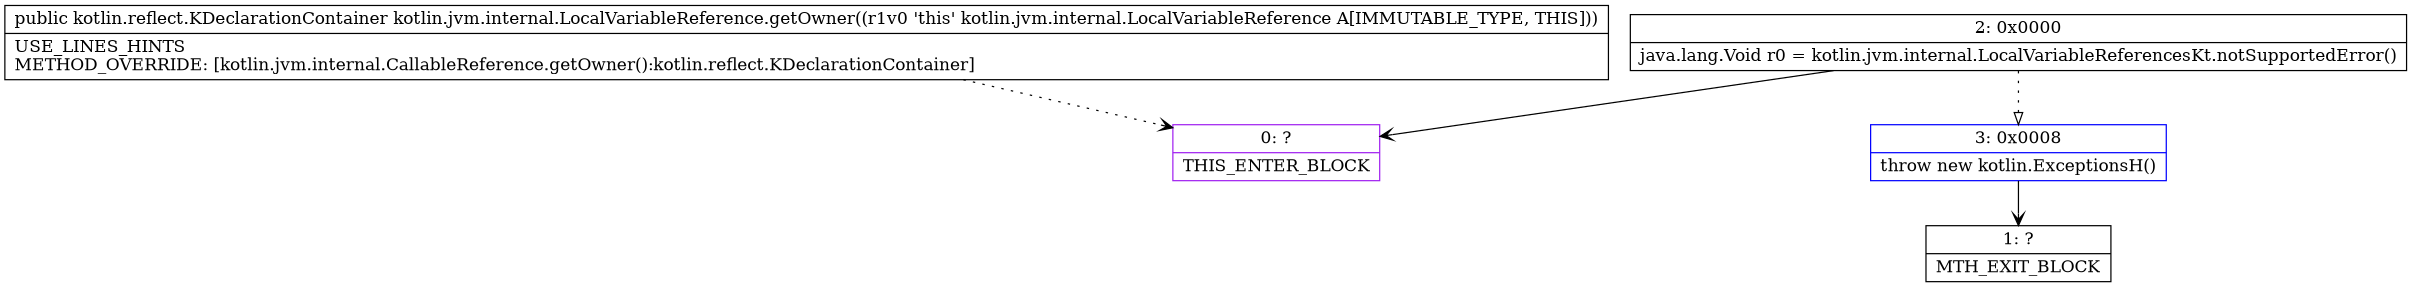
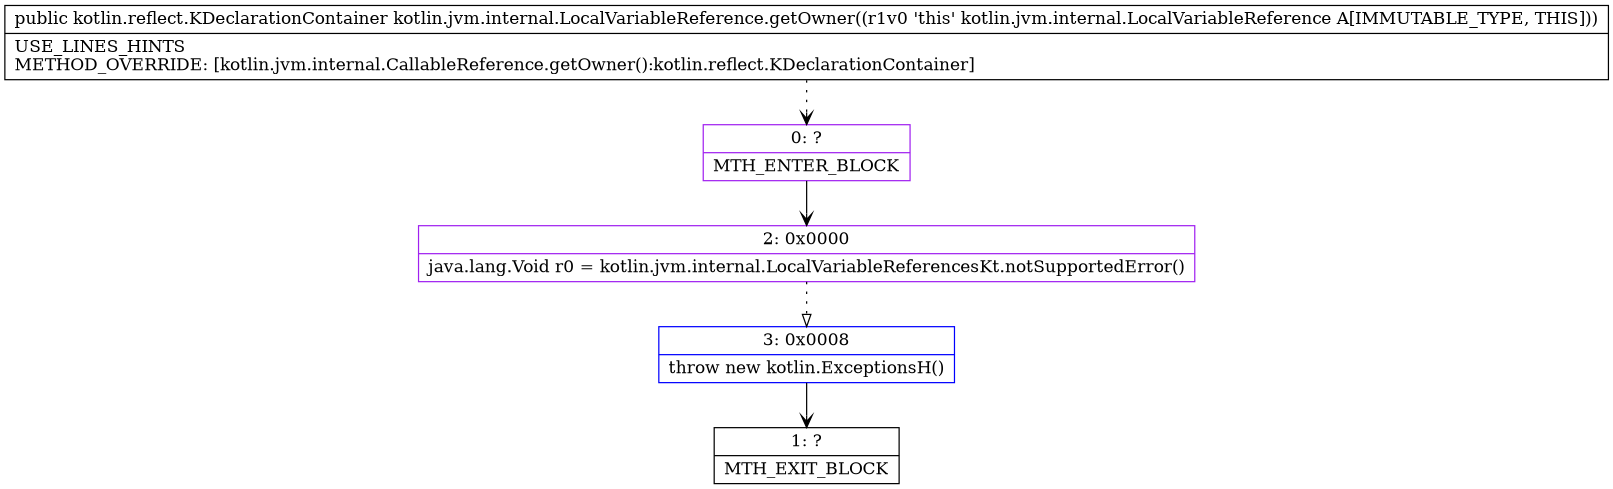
node "2: 0x0000": color black -> purple
edge "2: 0x0000" -> "0: ?": reversed
node "0: ?": text "THIS_ENTER_BLOCK" -> "MTH_ENTER_BLOCK"
